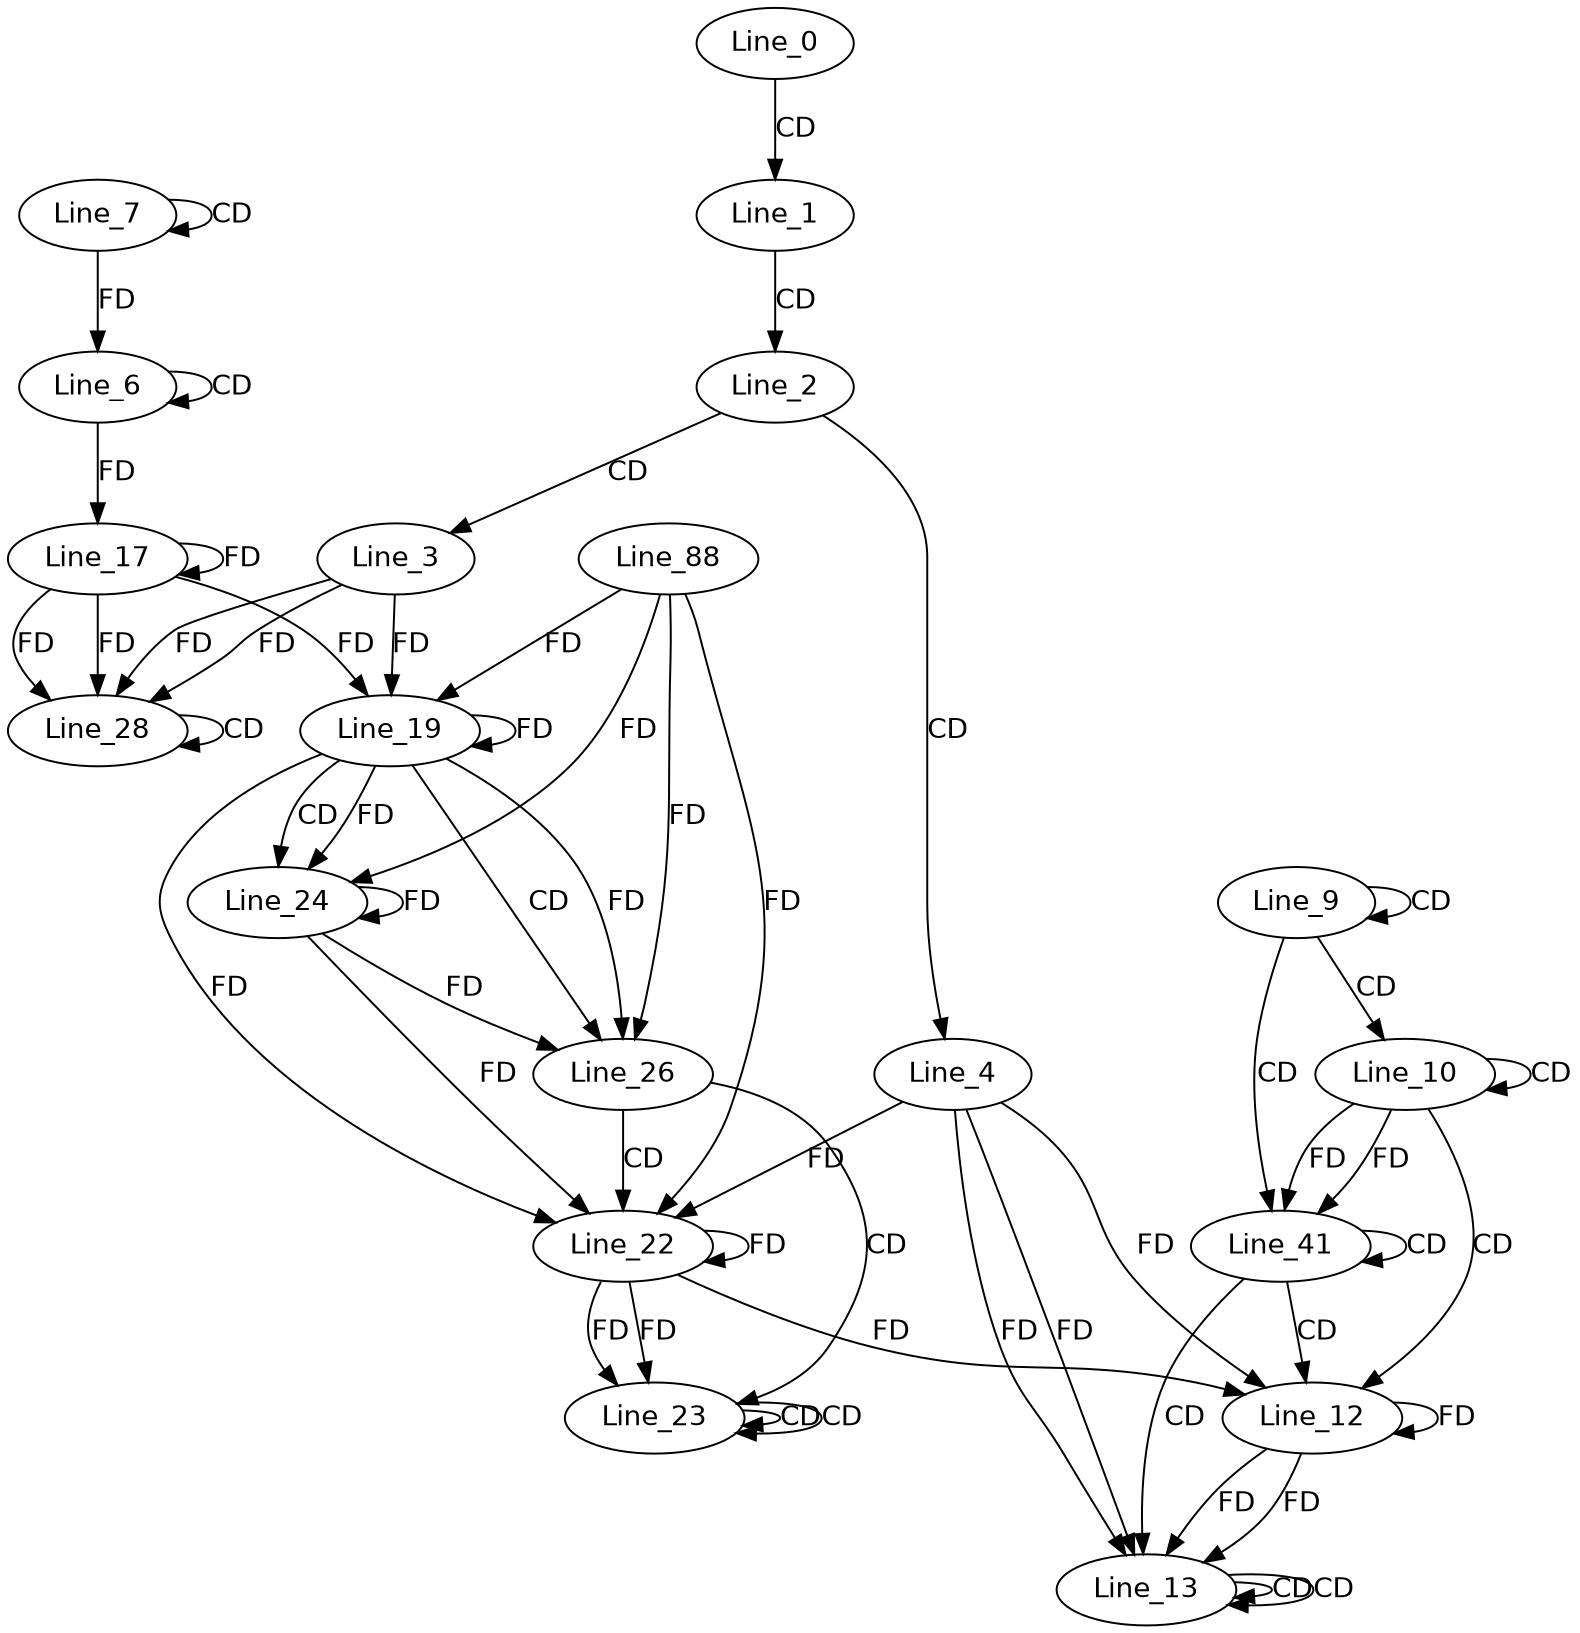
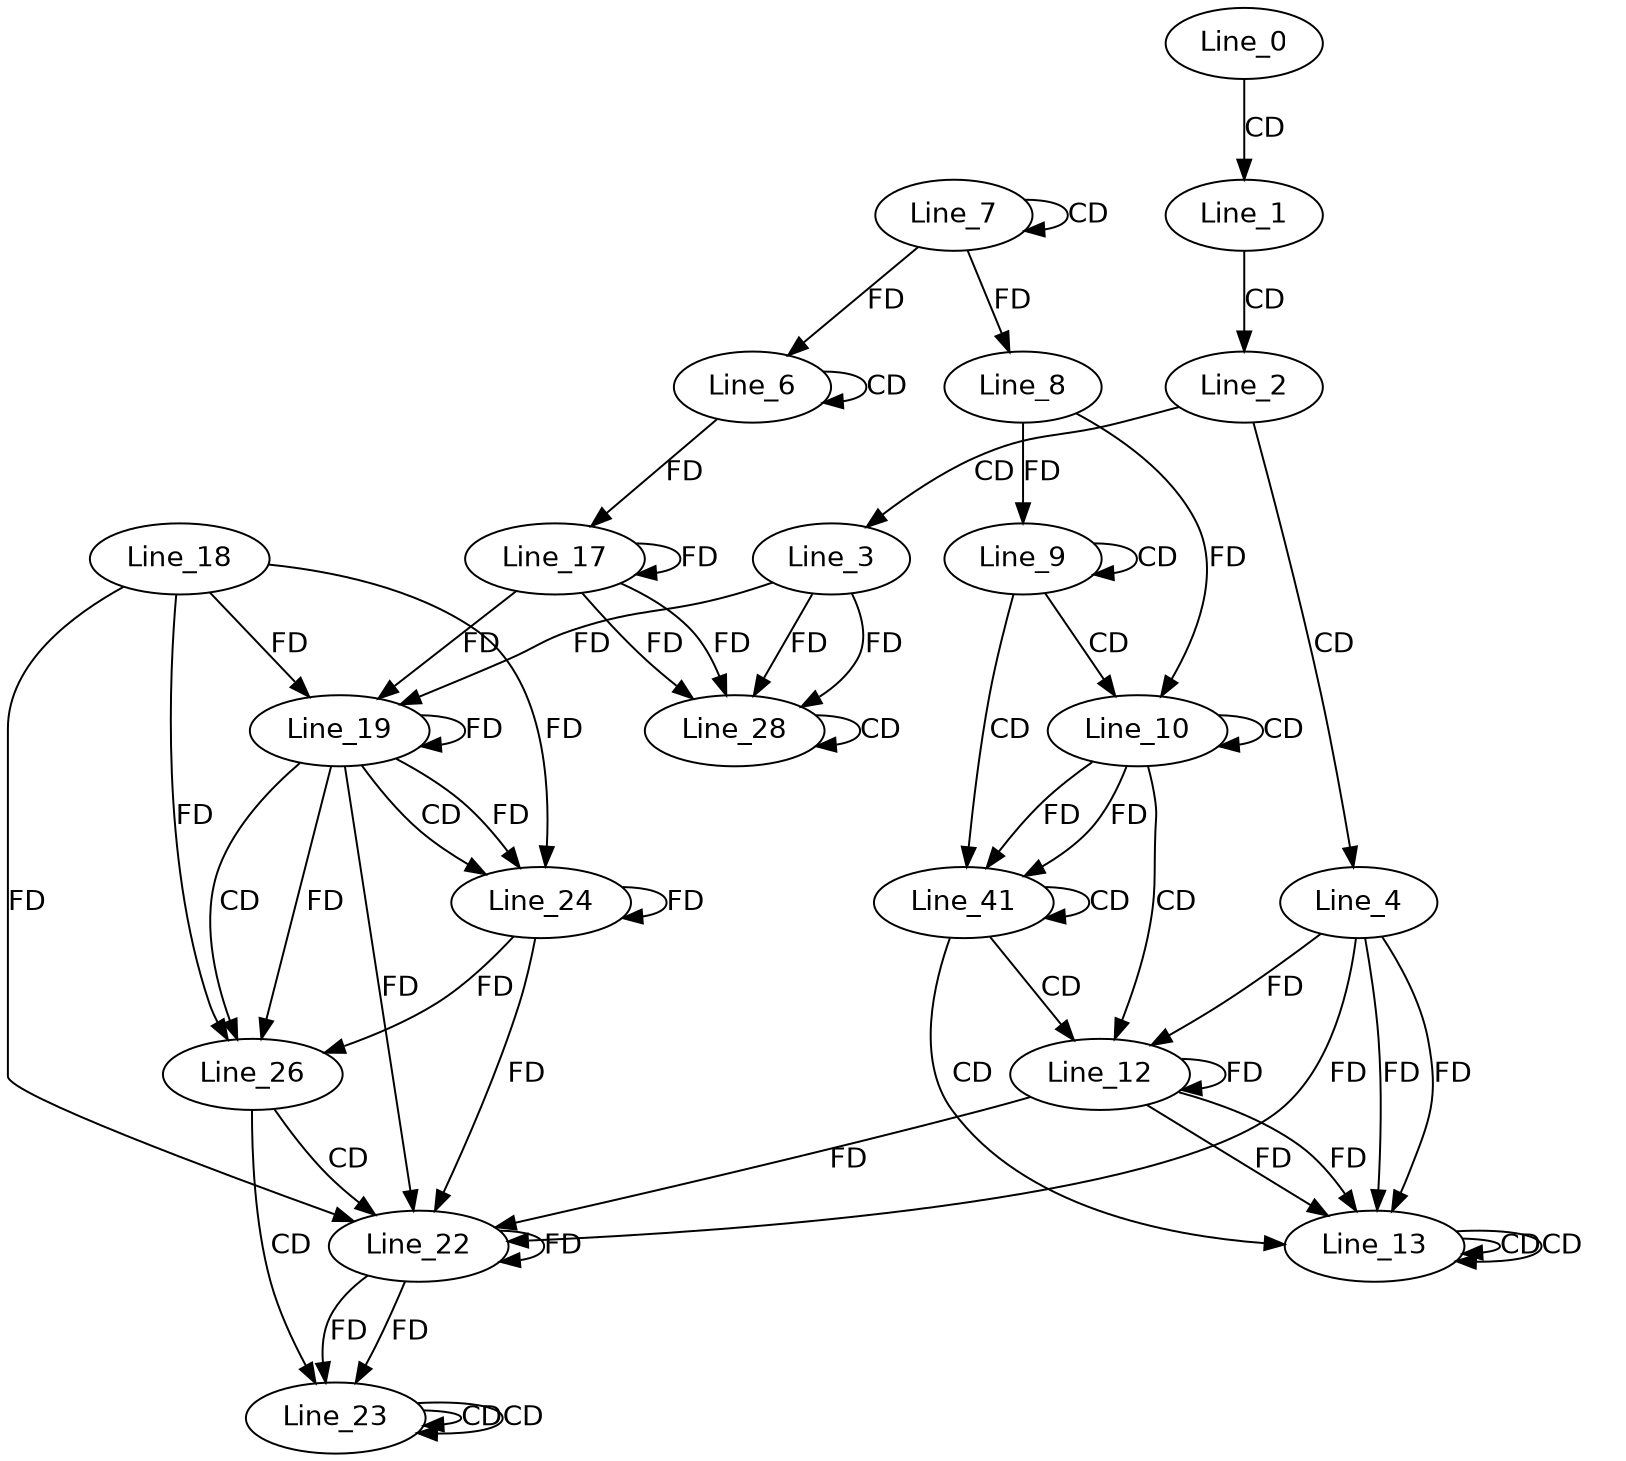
node "Line_8": added
node "Line_88": label "Line_88" -> "Line_18"
edge "Line_22" -> "Line_12": reversed
